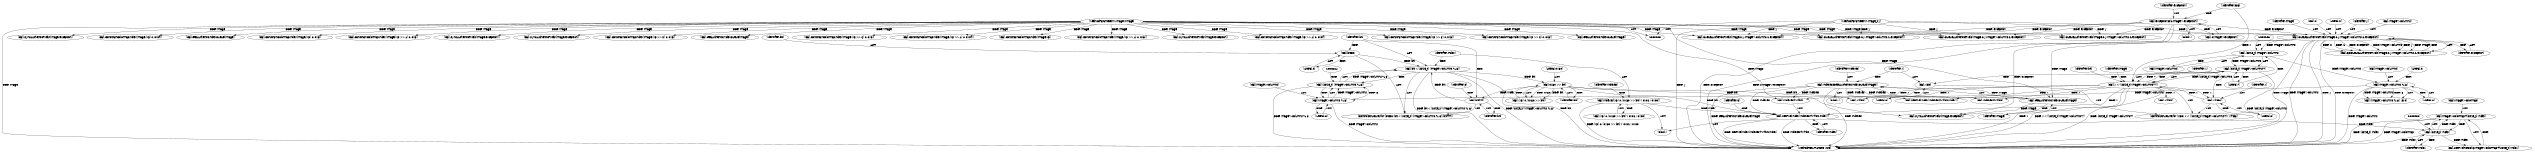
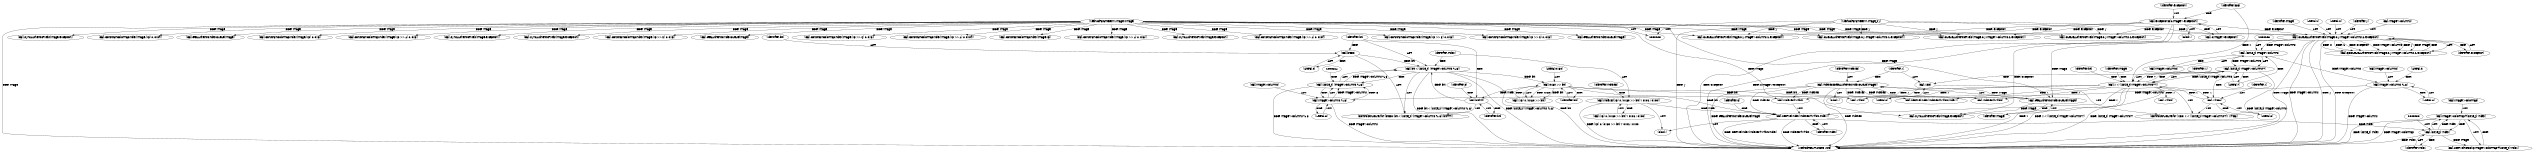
node "(Call,1)": label "(Call,1)" -> "(Literal,1)"
node "(Call,(image->columns % 8) != 0)": removed
edge "(Call,(ssize_t) index)" -> "(Call,SetPixelRGBO(q,image->colormap+(ssize_t) index))": label "DDG: index" -> "DDG: image"
